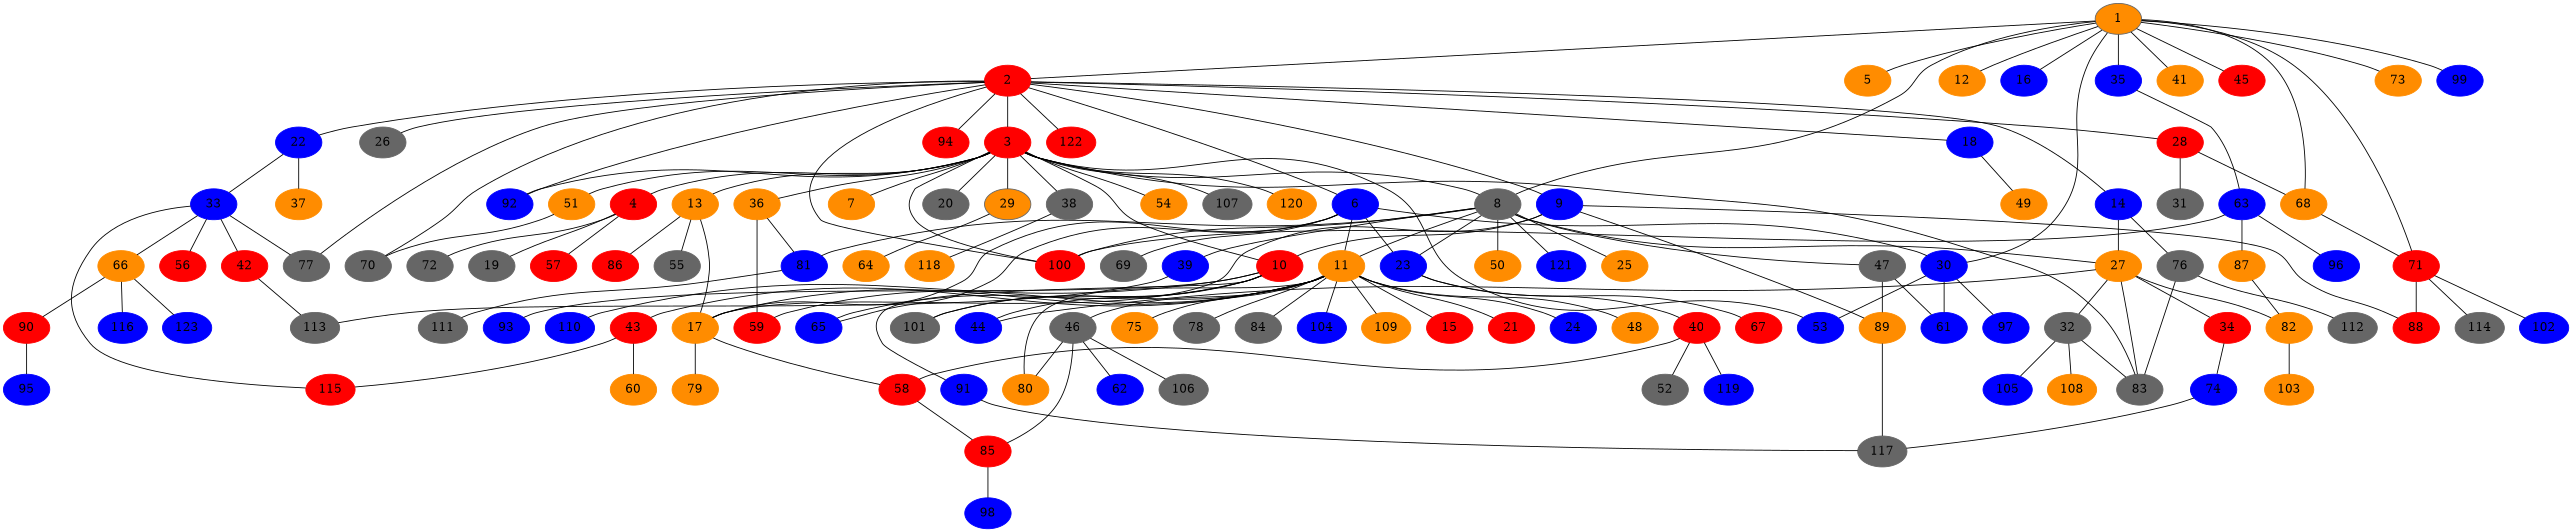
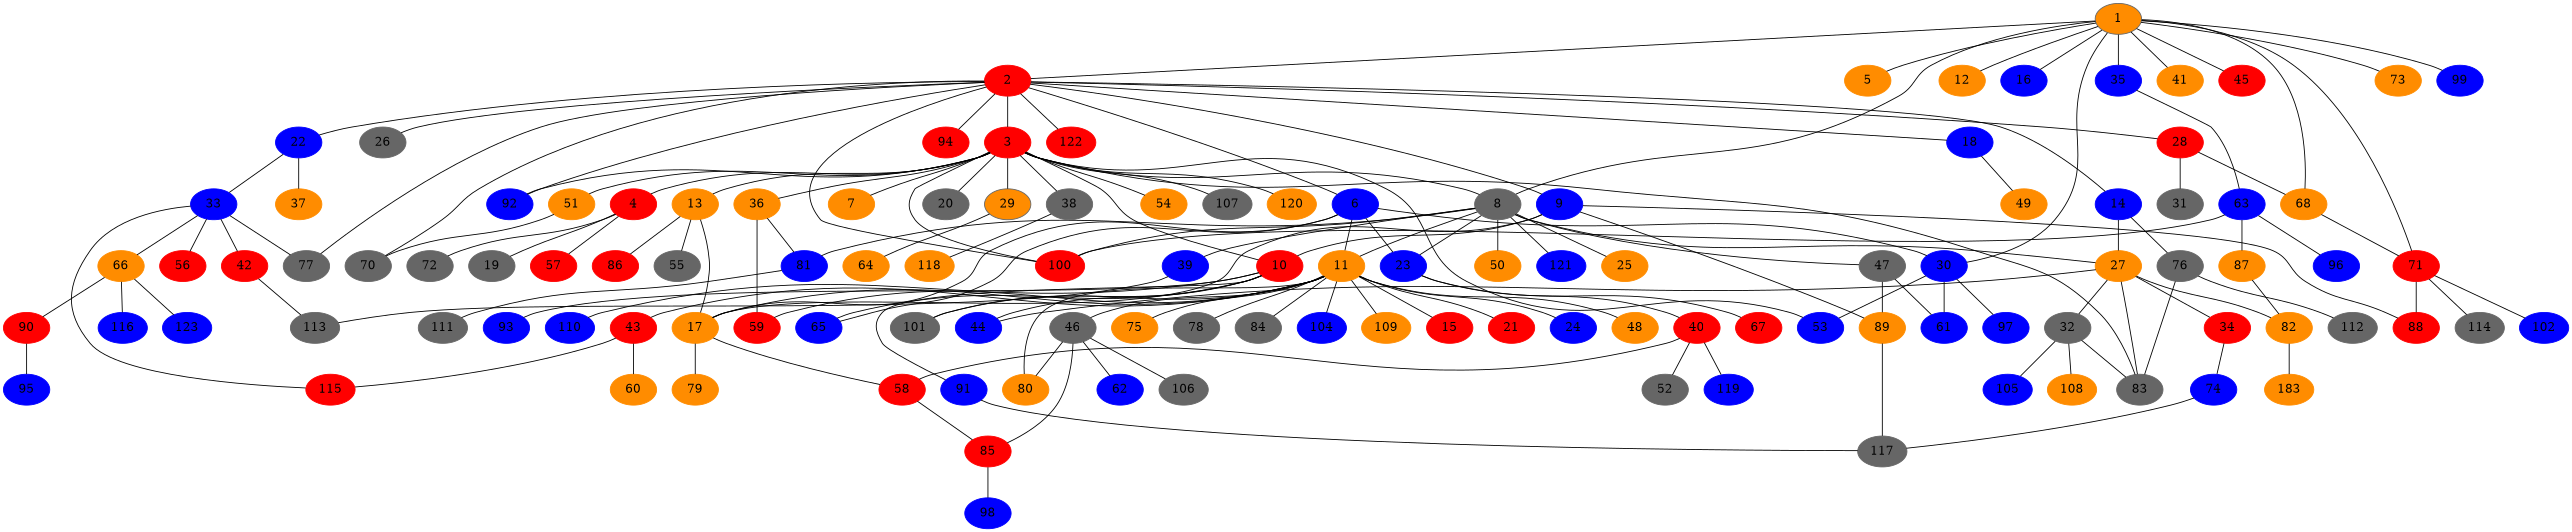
node "69": removed
node "103": label "103" -> "183"
